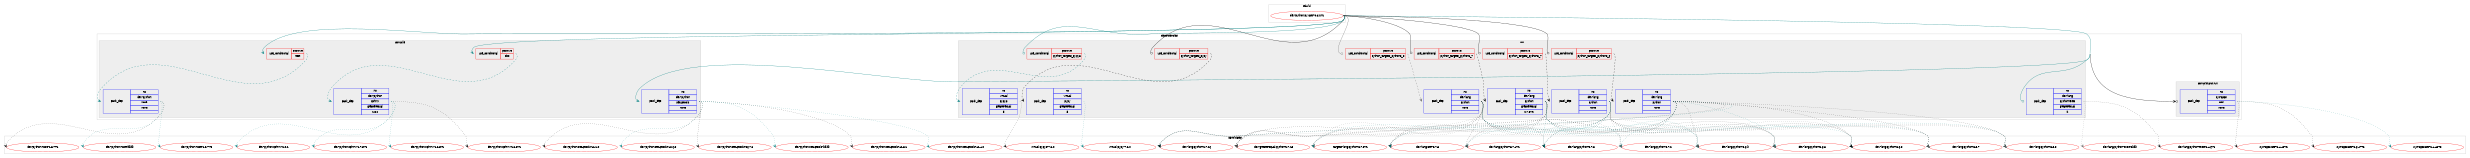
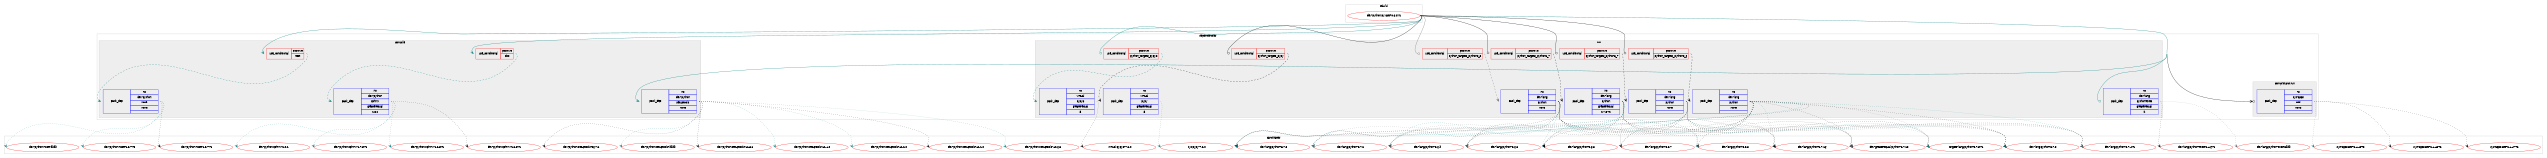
node "dev-python/setuptools-41.2.0": added
node "virtual/pypy-7.2.0": label "virtual/pypy-7.2.0" -> "sys/pypy-7.2.0"
node "dev-lang/attr-3.7.5": label "dev-lang/attr-3.7.5" -> "dev-lang/python-3.7.5"
node "sys-apps/attr-2.6.47-r2": label "sys-apps/attr-2.6.47-r2" -> "sys-apps/attr-2.4.47-r2"
